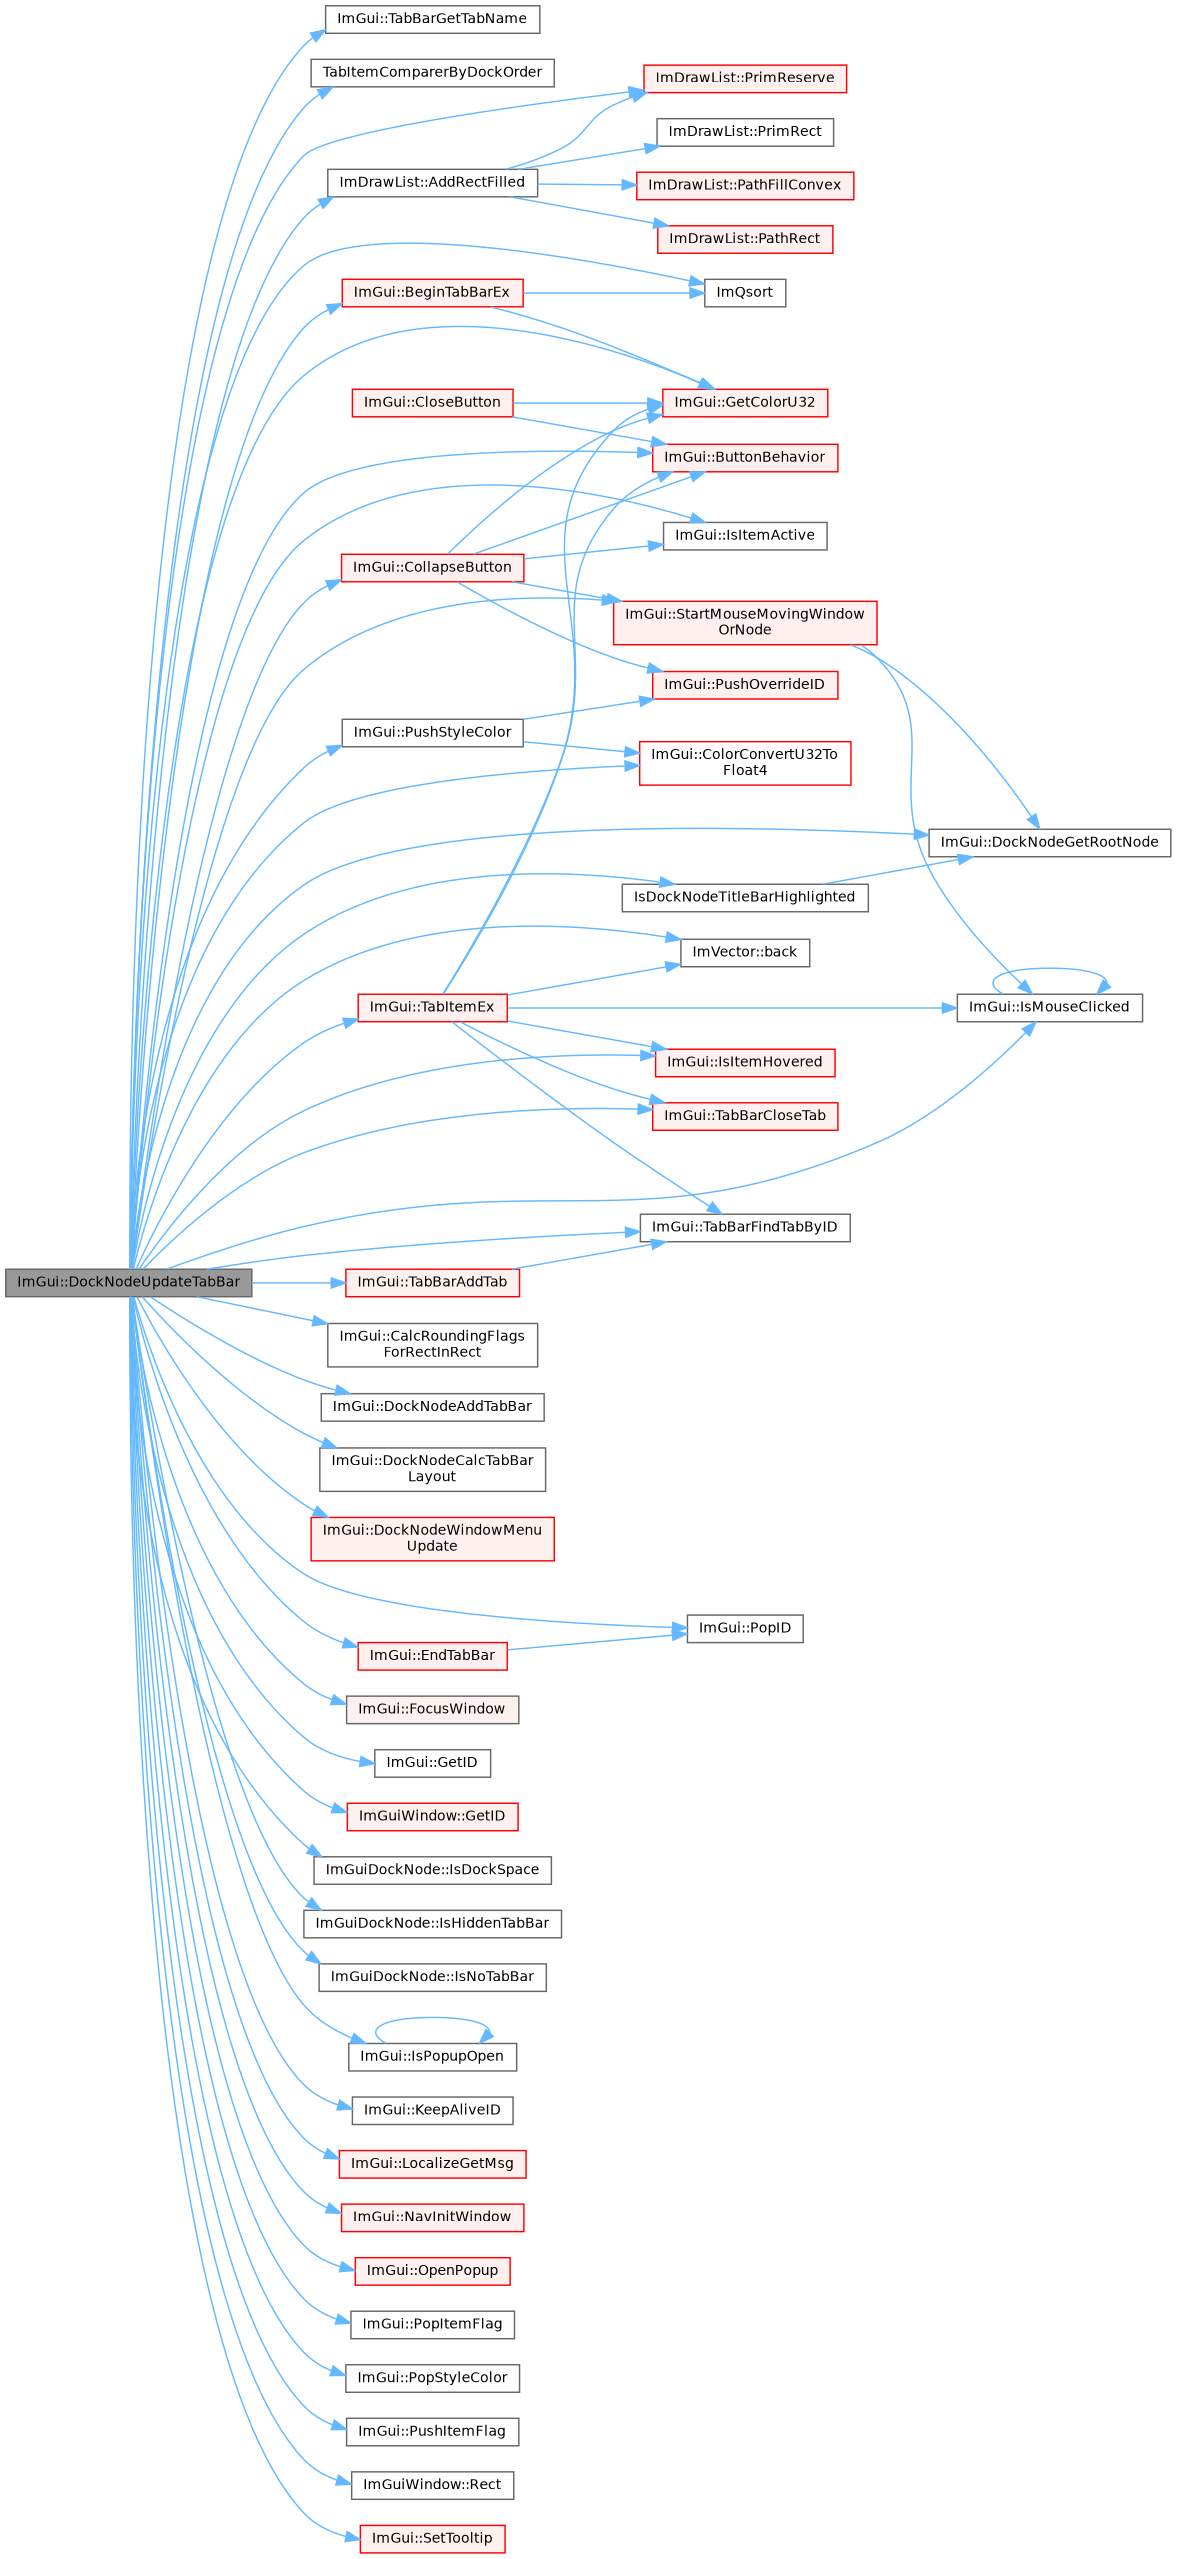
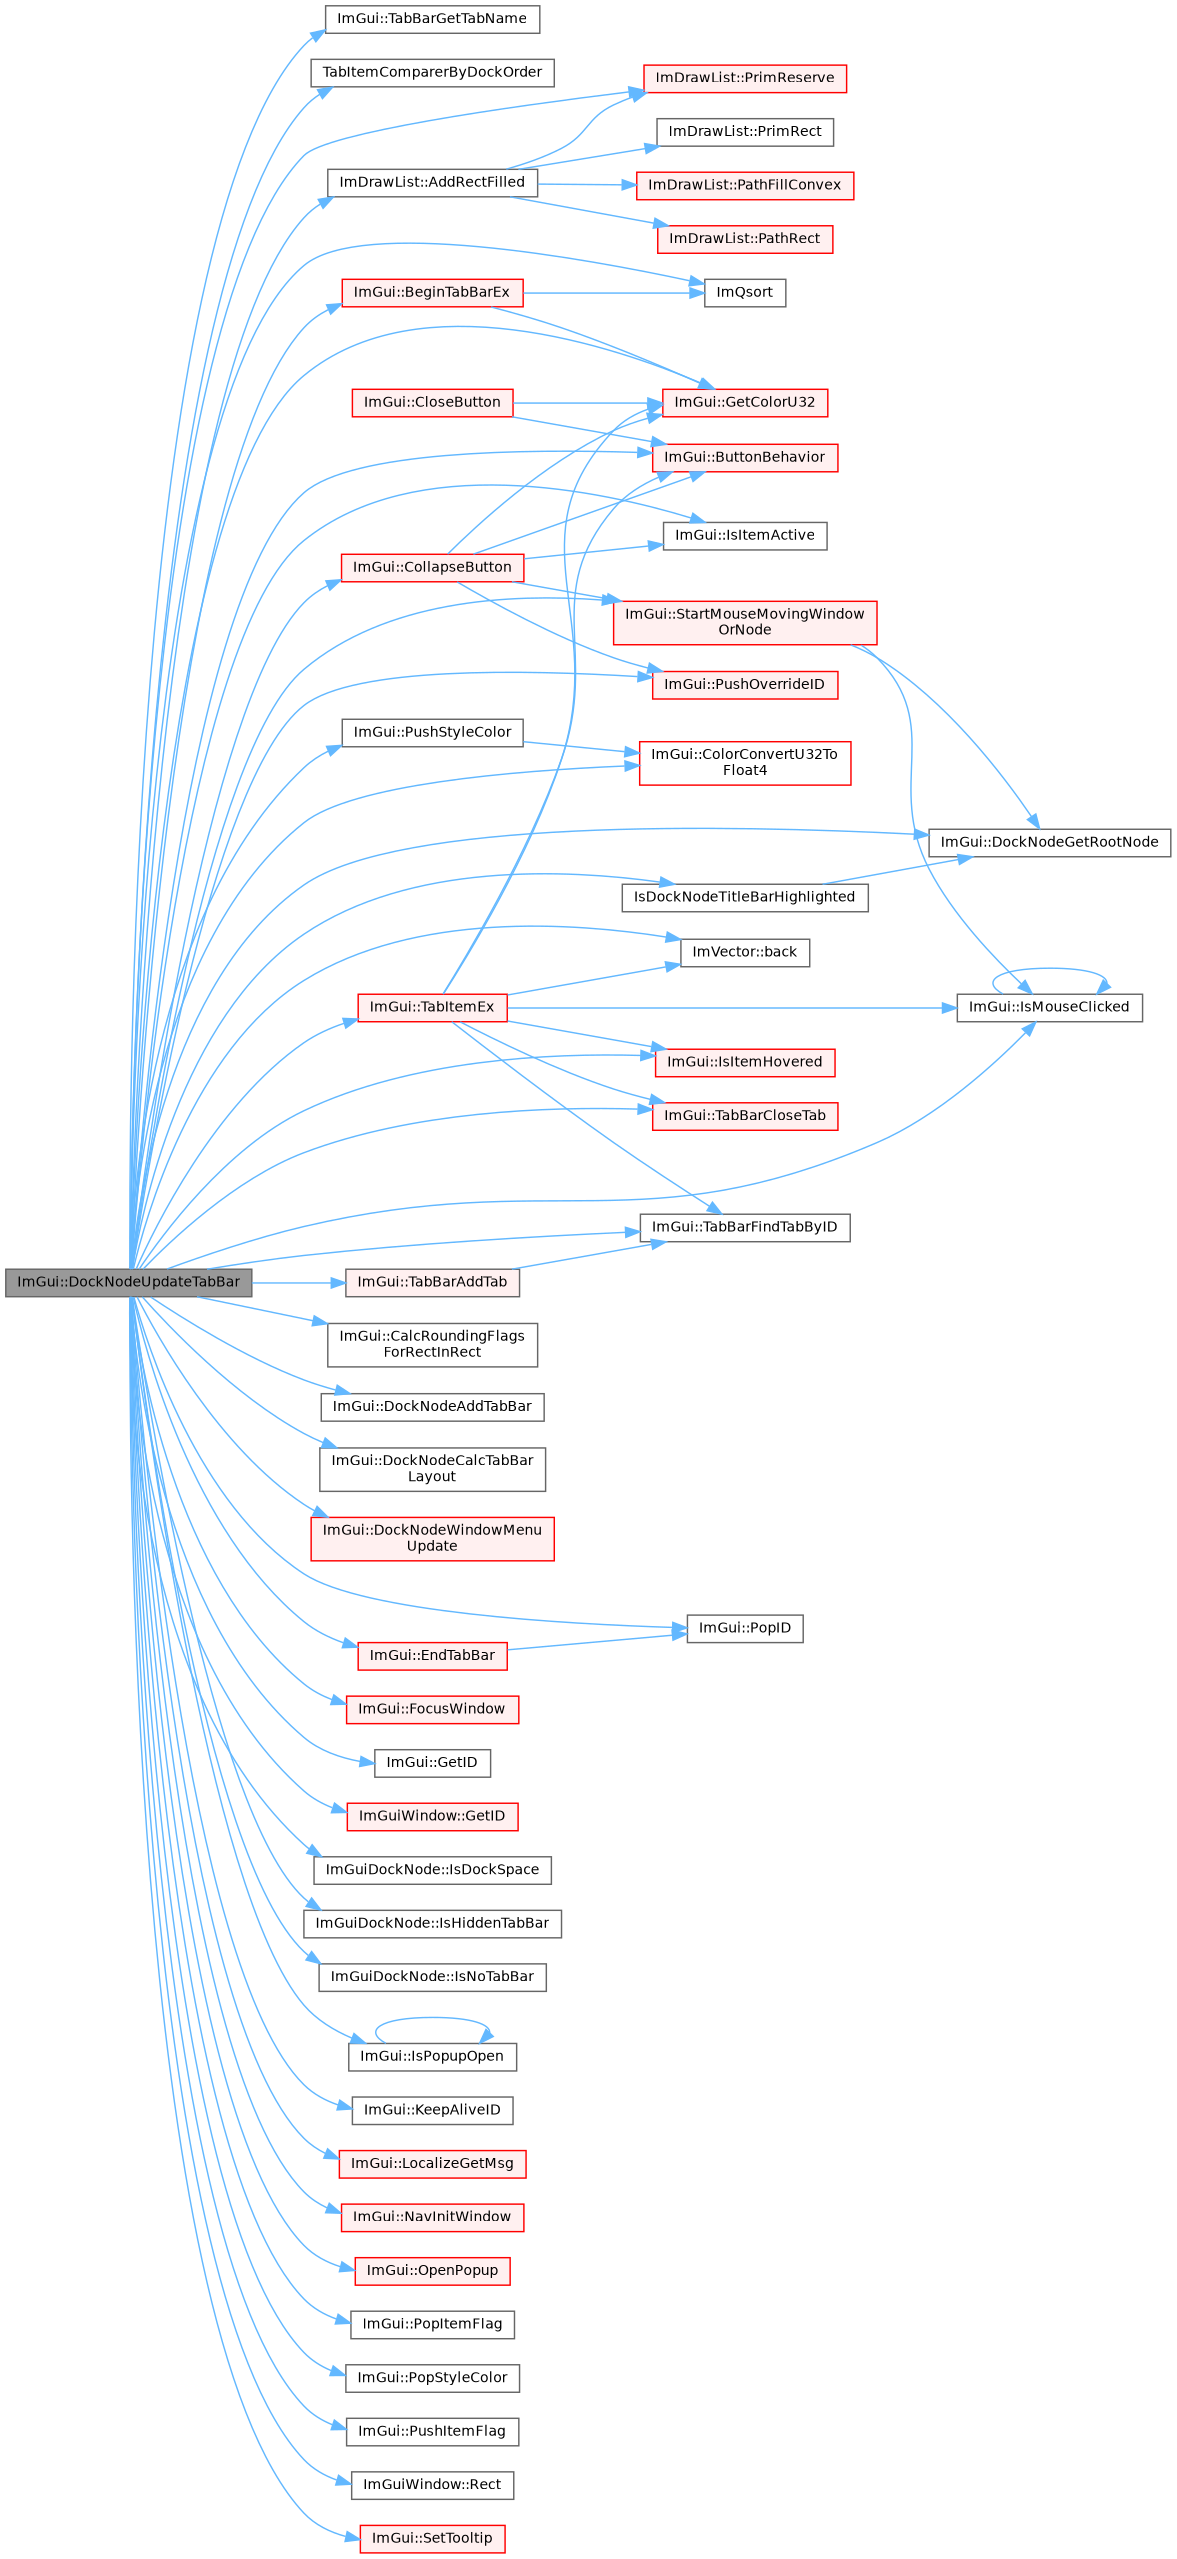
edge "ImGui::PushStyleColor" -> "ImGui::PushOverrideID": now "ImGui::DockNodeUpdateTabBar" -> "ImGui::PushOverrideID"
node "ImGui::TabBarAddTab": color red -> grey40
node "ImGui::FocusWindow": color grey40 -> red
